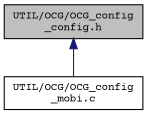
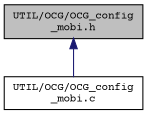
node "UTIL/OCG/OCG_config _config.h": label "UTIL/OCG/OCG_config _config.h" -> "UTIL/OCG/OCG_config _mobi.h"
